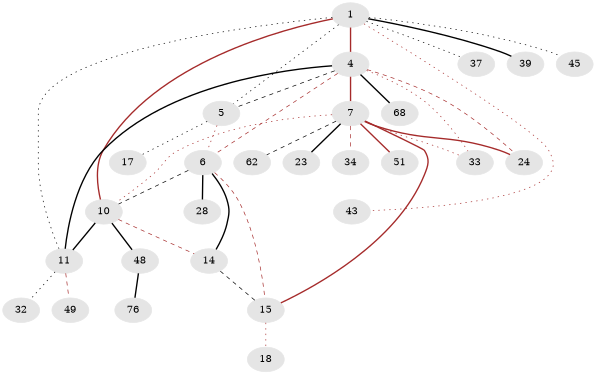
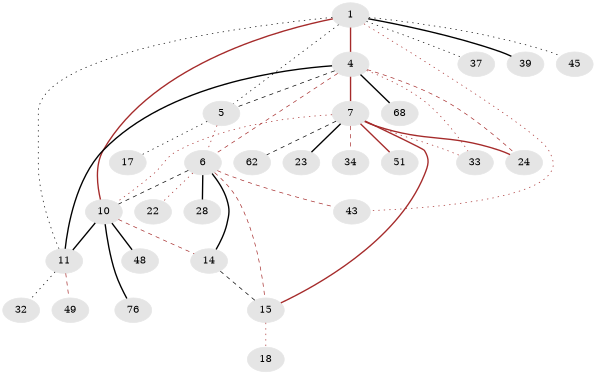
edge "6" -- "43": added
node "22": added
edge "48" -- "76": now "10" -- "76"
